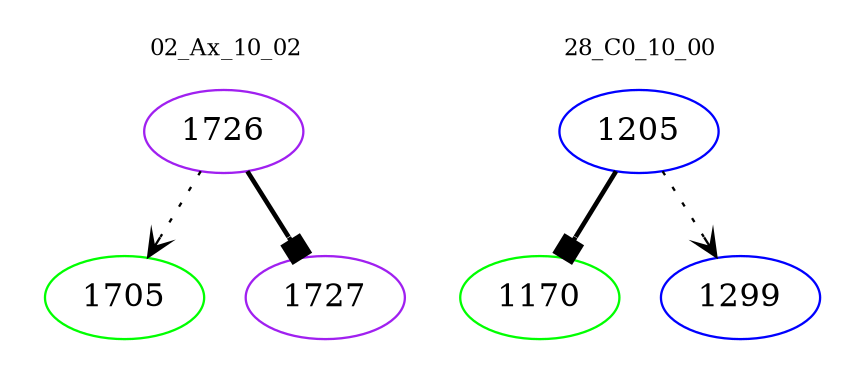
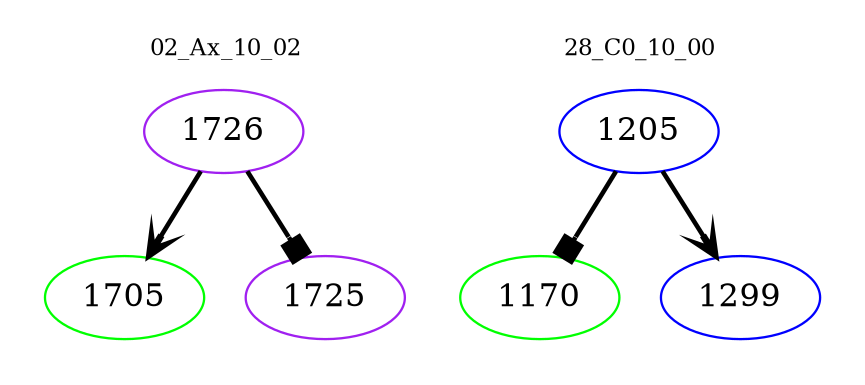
edge "1726" -> "1705": style dotted -> bold
edge "1205" -> "1299": style dotted -> bold
node "1727": label "1727" -> "1725"
